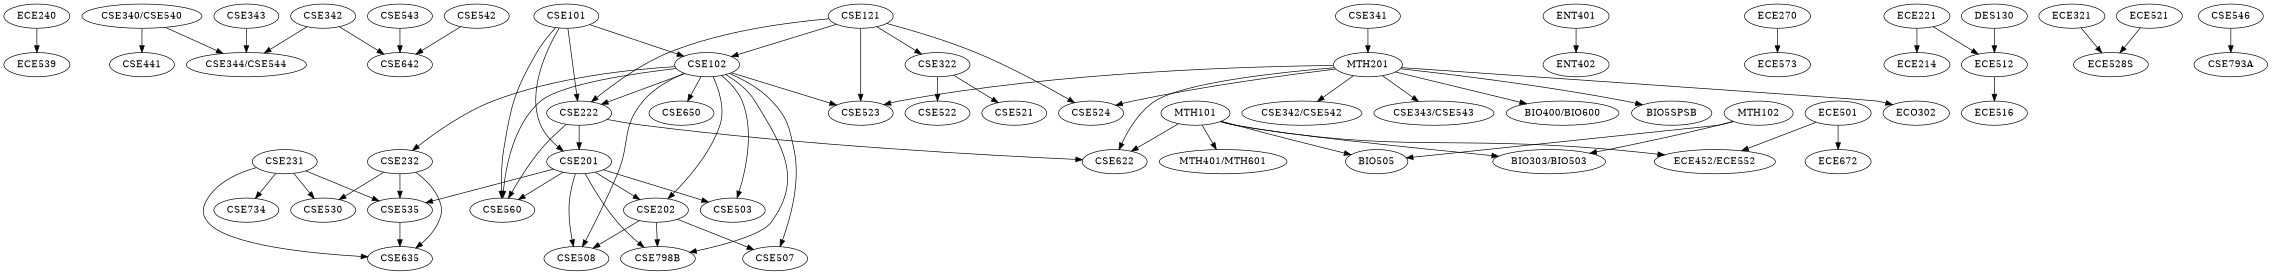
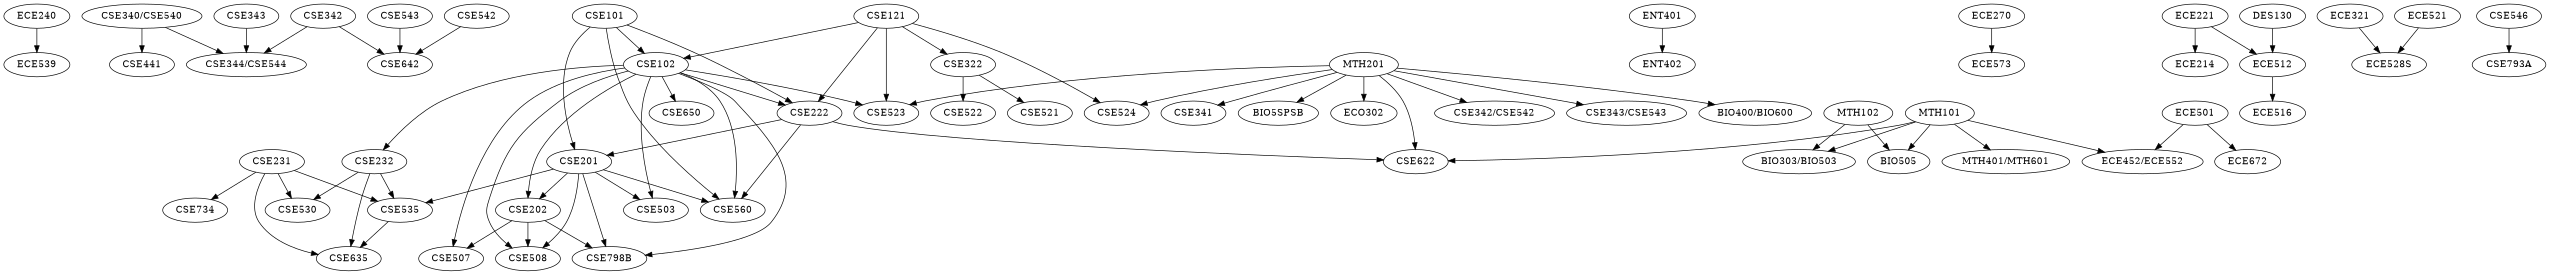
edge "CSE341" -> "MTH201": reversed
